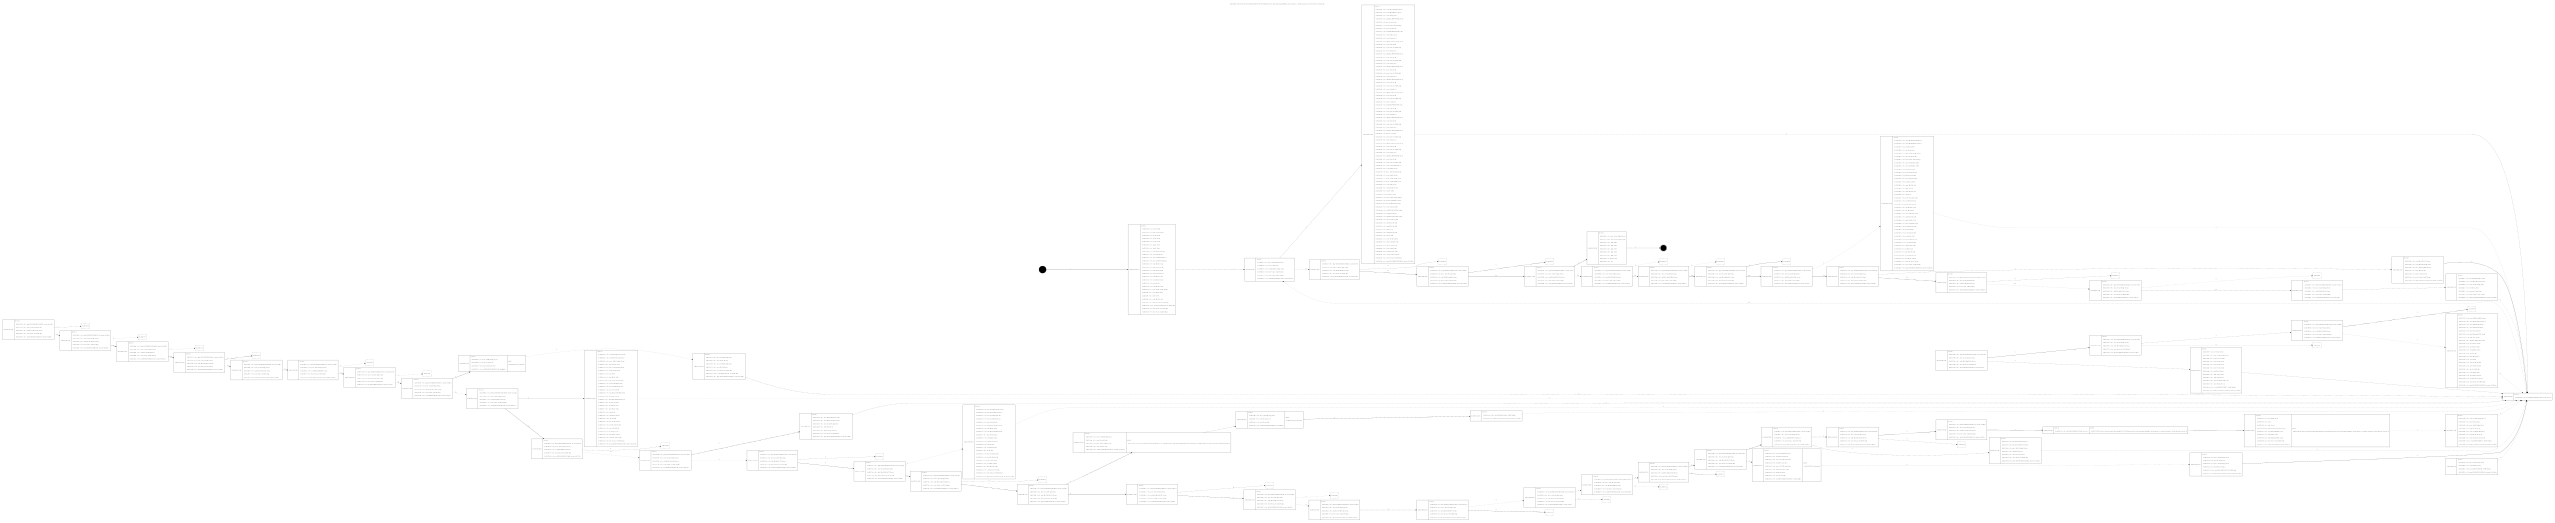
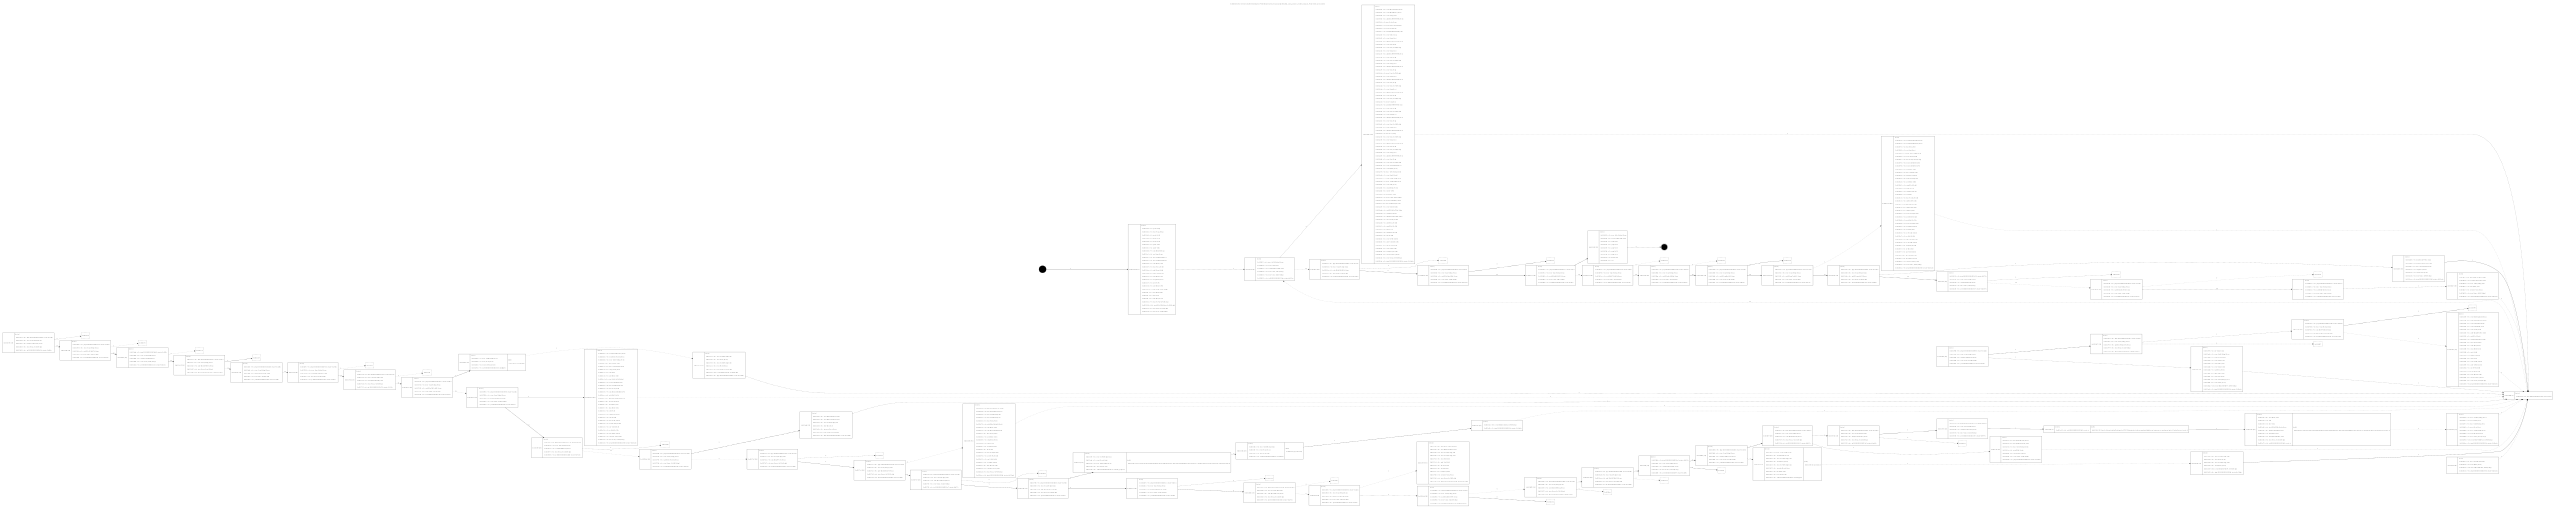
node "0x4019a9 [53]": added
